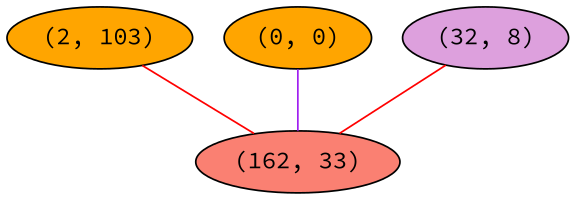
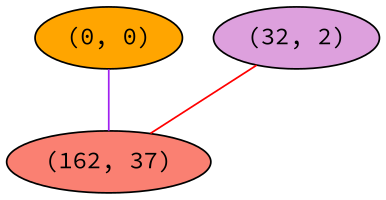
node "(2, 103)": removed
node "(32, 8)": label "(32, 8)" -> "(32, 2)"
node "(162, 33)": label "(162, 33)" -> "(162, 37)"
